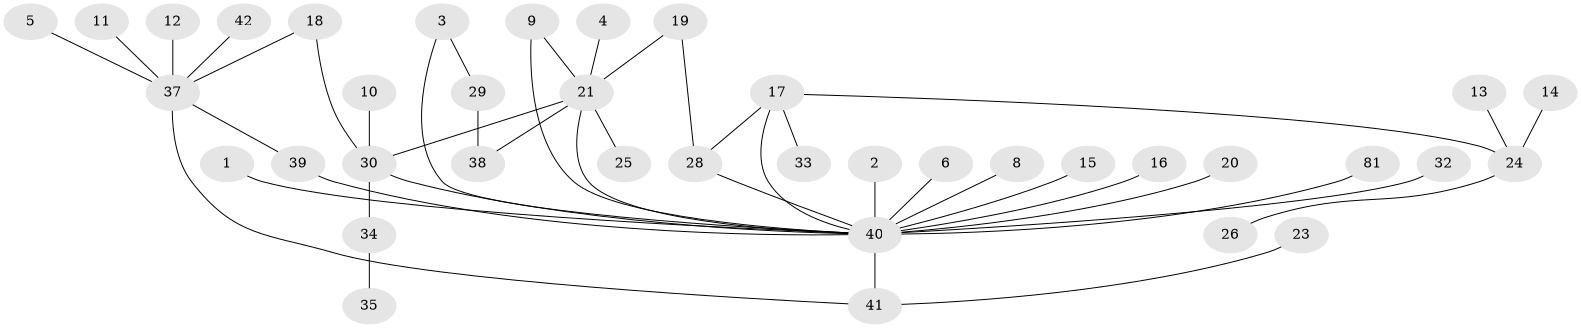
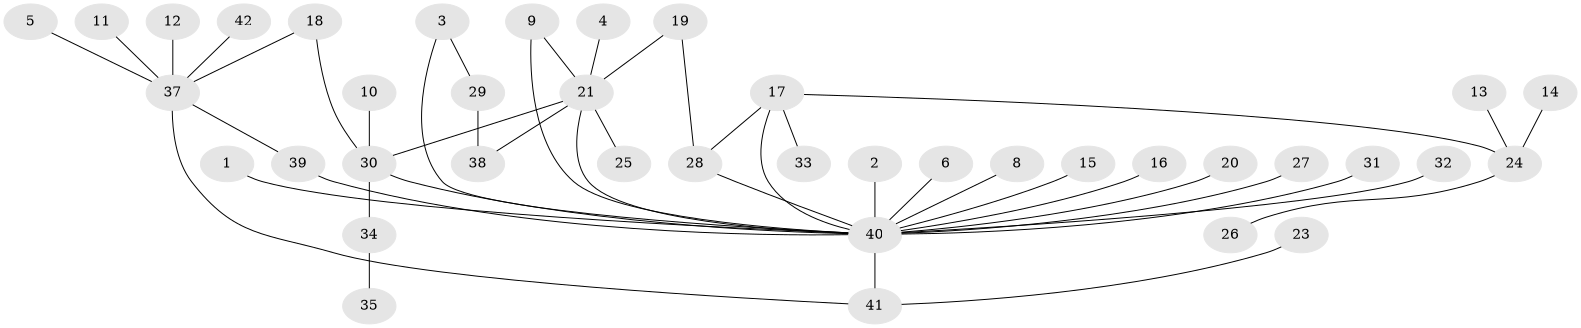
node "27": added
node "81": label "81" -> "31"
